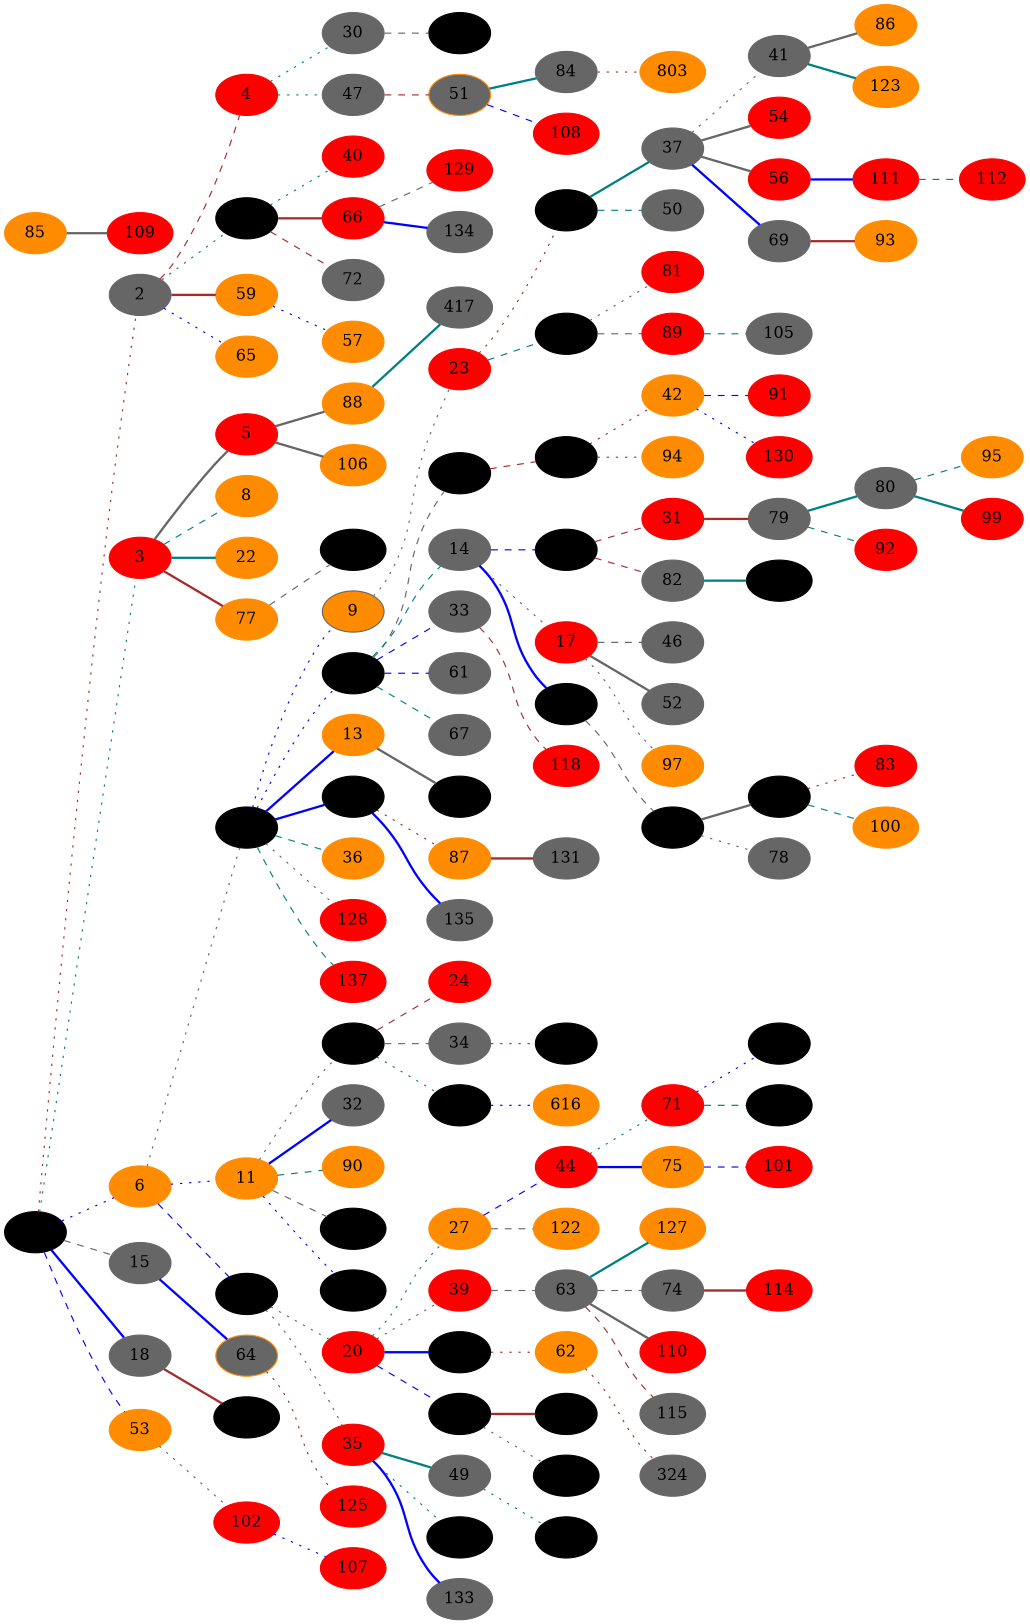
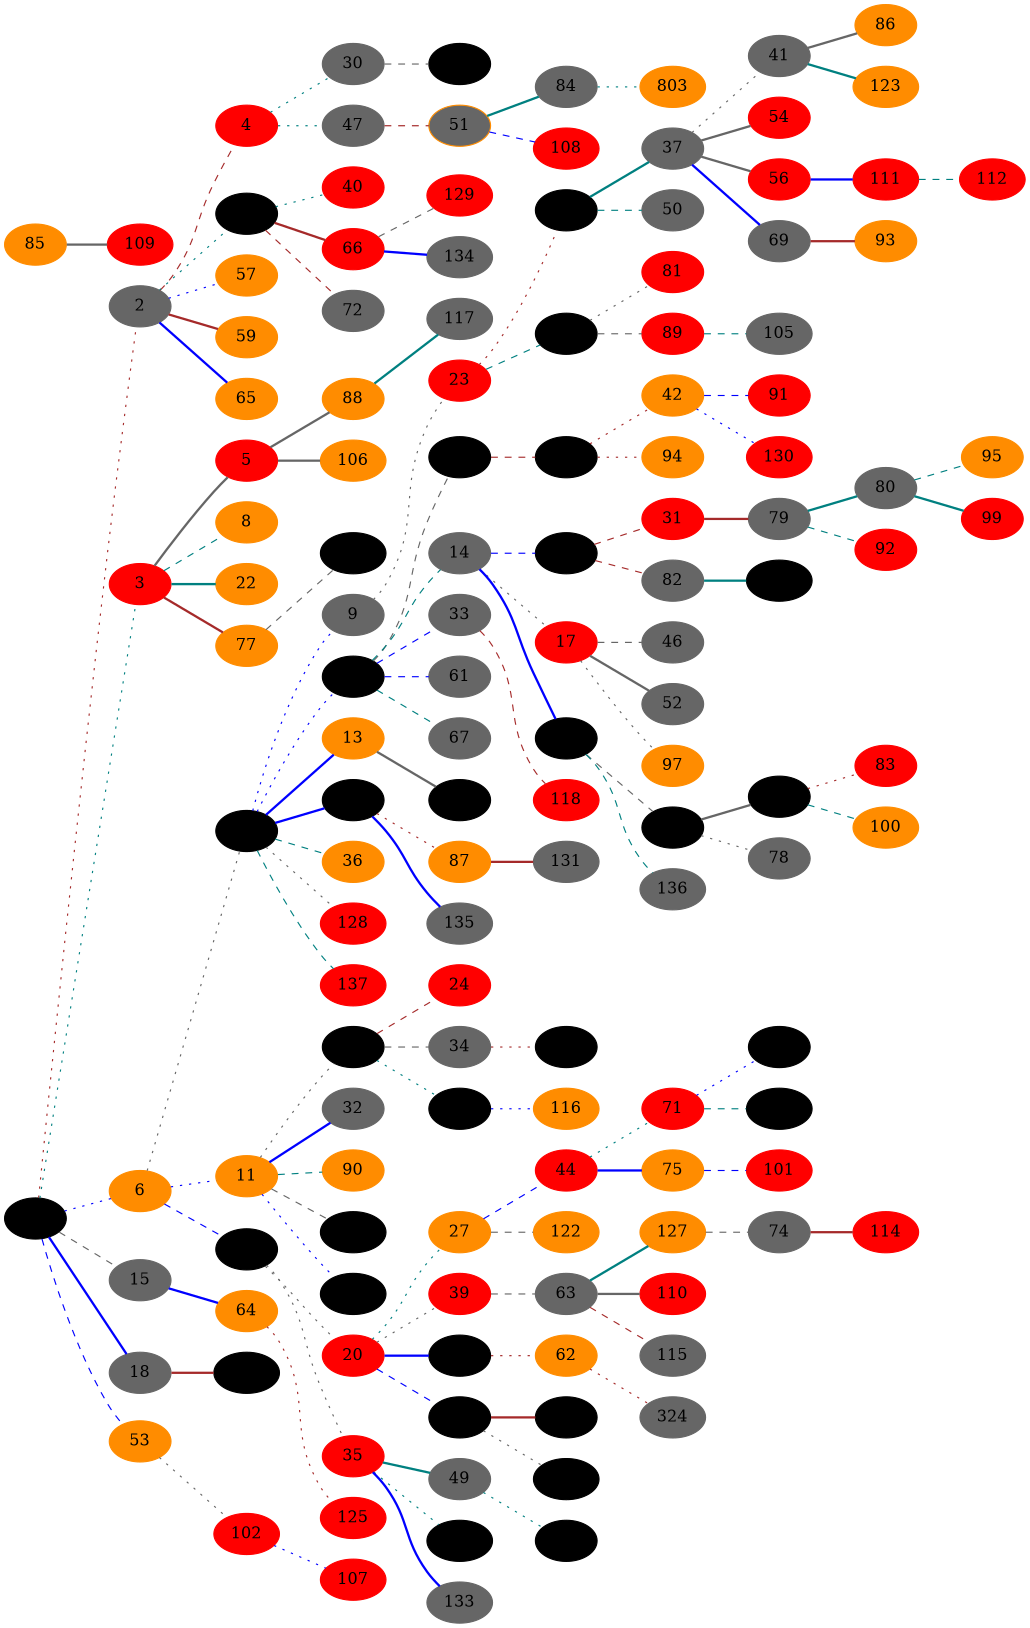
edge "84" -- "803": color brown -> teal
node "417": label "417" -> "117"
edge "59" -- "57": now "2" -- "57"
edge "2" -- "65": style dotted -> bold
node "9": fillcolor darkorange -> gray40
node "136": added
node "616": label "616" -> "116"
edge "63" -- "74": now "127" -- "74"
node "64": fillcolor gray40 -> darkorange
